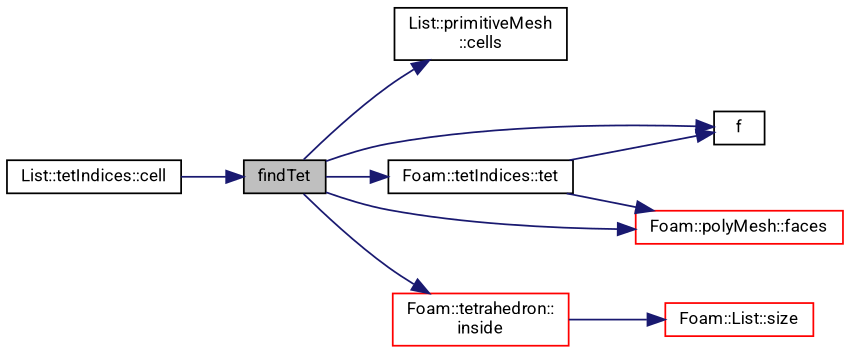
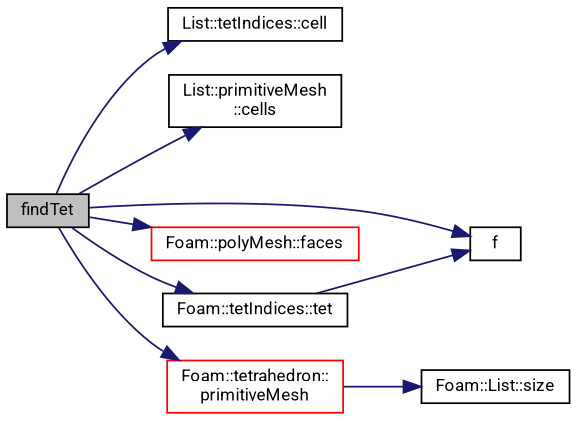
edge "List::tetIndices::cell" -> "findTet": reversed
edge "Foam::tetIndices::tet" -> "Foam::polyMesh::faces": removed
node "Foam::tetrahedron:: inside": label "Foam::tetrahedron:: inside" -> "Foam::tetrahedron:: primitiveMesh"
node "Foam::List::size": color red -> black
